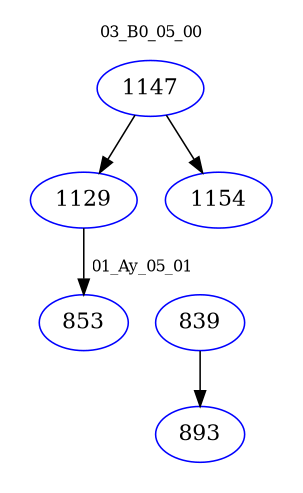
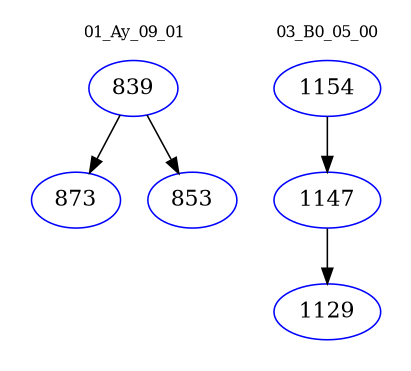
edge "1147" -> "1154": reversed
edge "1129" -> "853": now "839" -> "853"
cluster "01_Ay_05_01": label "01_Ay_05_01" -> "01_Ay_09_01"
node "893": label "893" -> "873"
